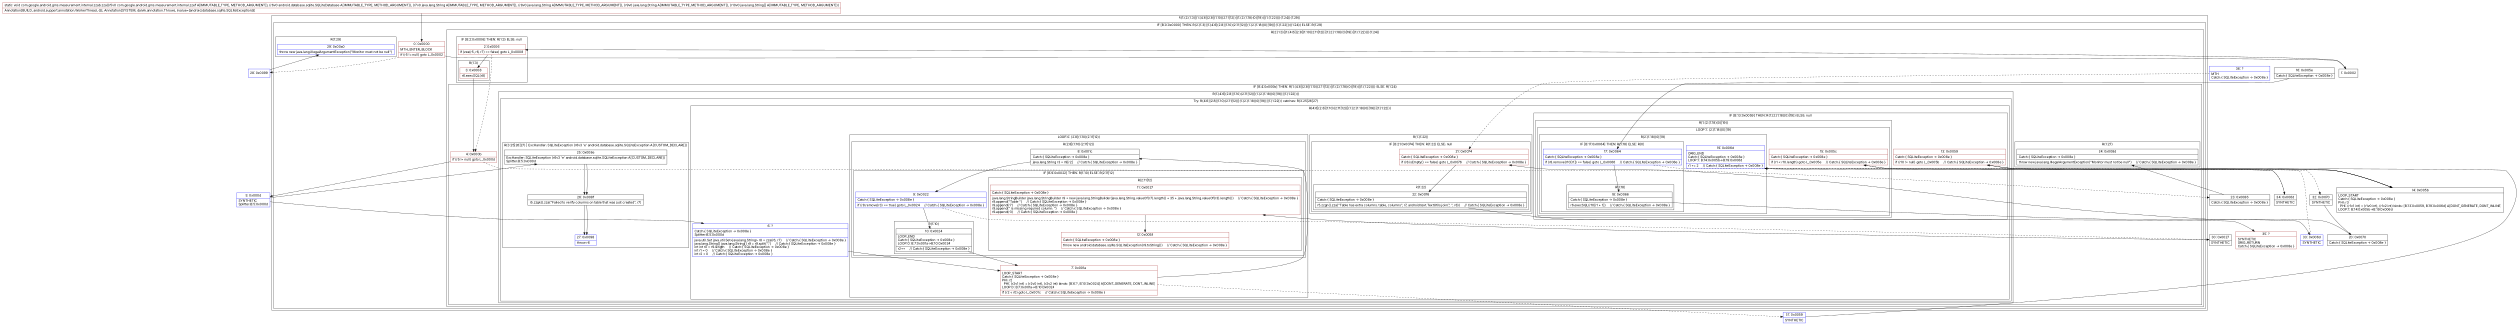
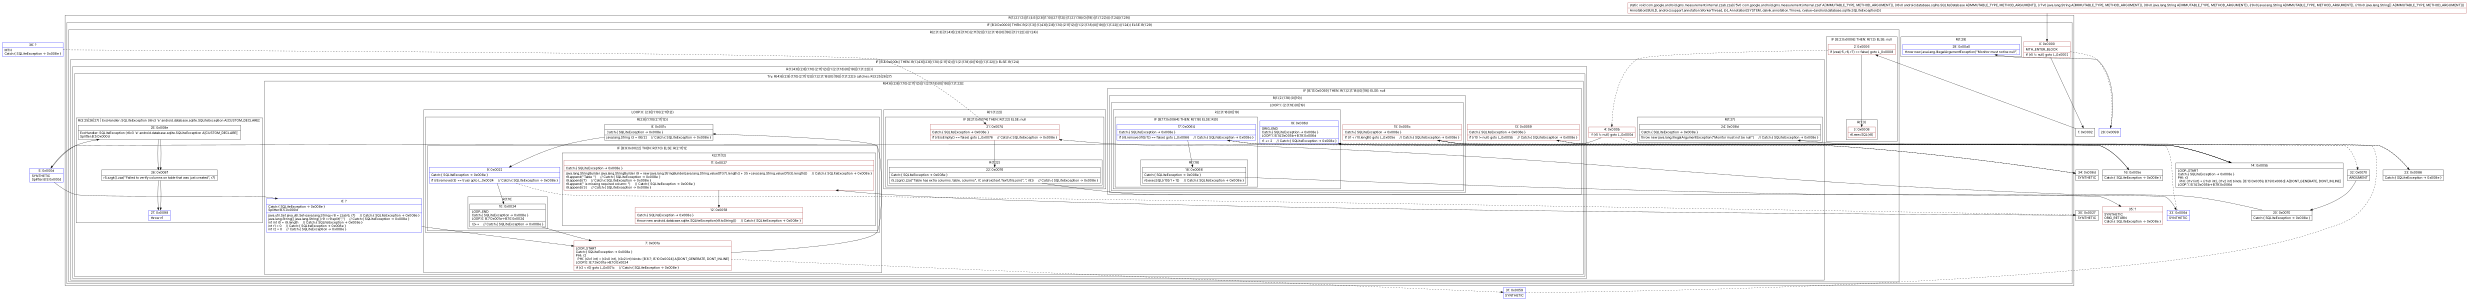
edge "3: 0x0008" -> "4: 0x000b": removed
edge "15: 0x005c" -> "16: 0x005e": added
node "32: 0x0070": text "SYNTHETIC" -> "ARGUMENT"
edge "31: 0x0059" -> "13: 0x0059": style solid -> dashed
